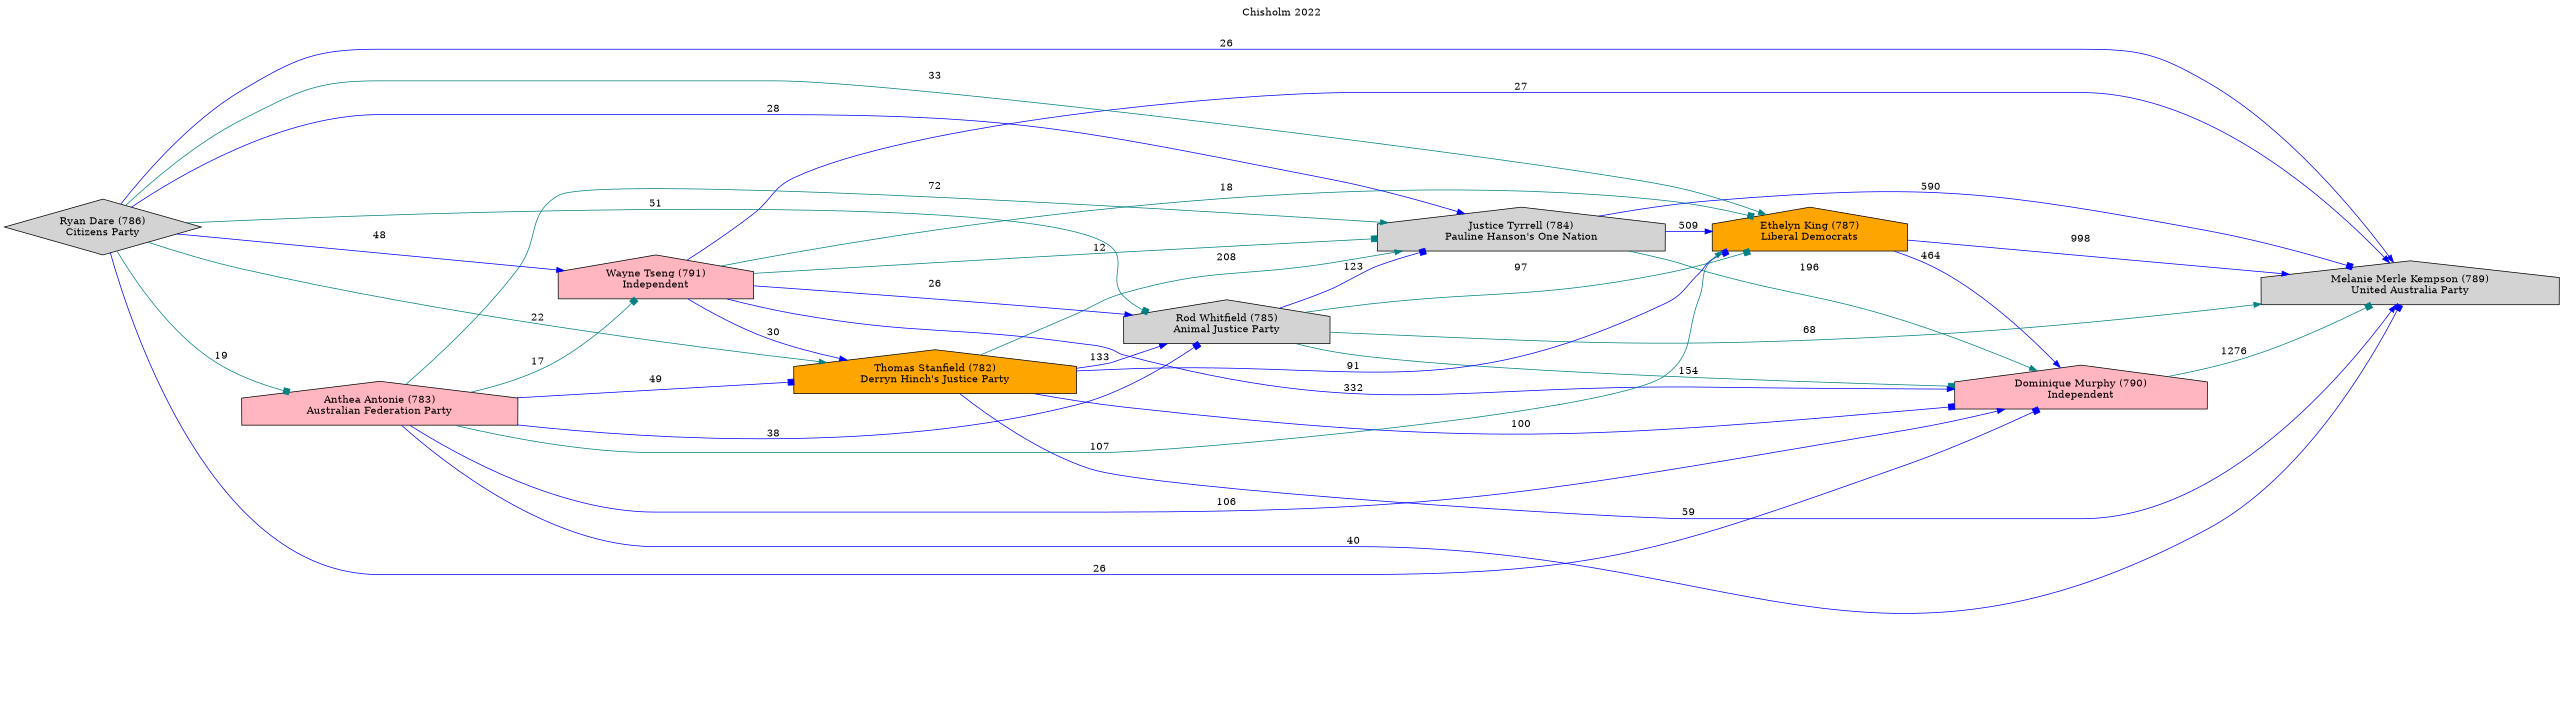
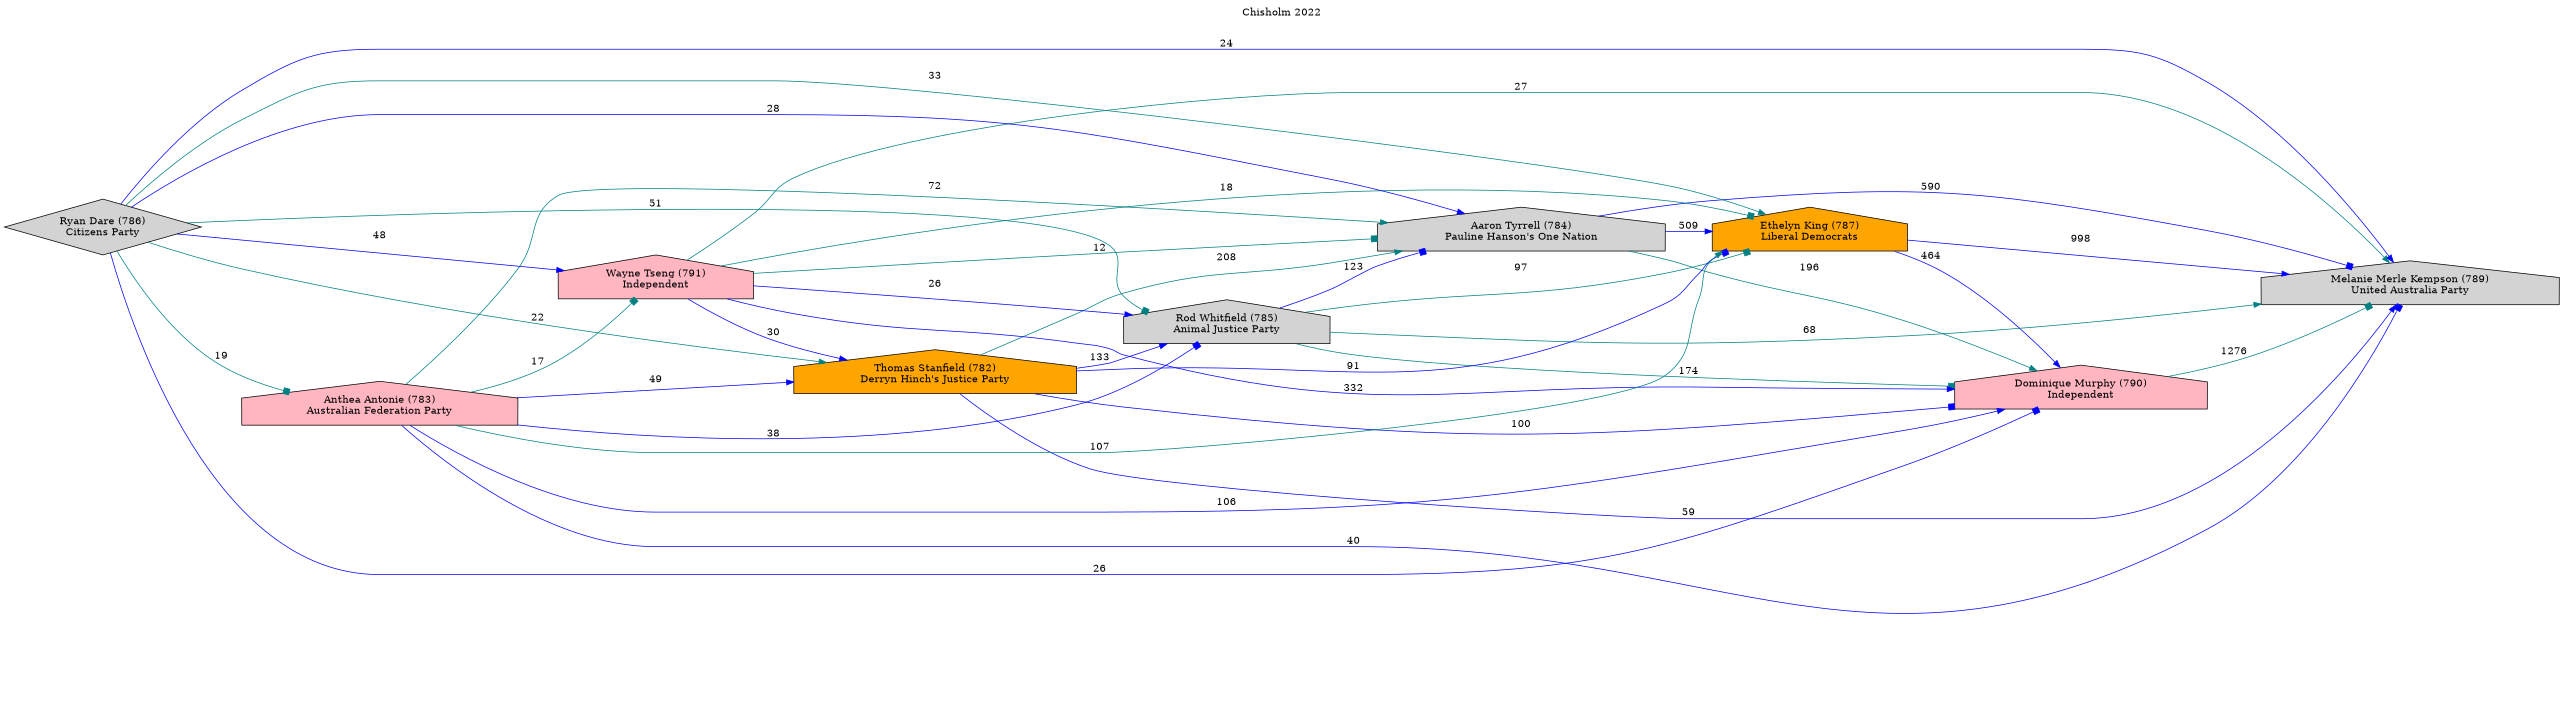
edge "Ryan Dare (786) Citizens Party" -> "Melanie Merle Kempson (789) United Australia Party": label "26" -> "24"
edge "Wayne Tseng (791) Independent" -> "Melanie Merle Kempson (789) United Australia Party": color blue -> teal
node "Justice Tyrrell (784) Pauline Hanson's One Nation": label "Justice Tyrrell (784) Pauline Hanson's One Nation" -> "Aaron Tyrrell (784) Pauline Hanson's One Nation"
edge "Rod Whitfield (785) Animal Justice Party" -> "Dominique Murphy (790) Independent": label "154" -> "174"
edge "Anthea Antonie (783) Australian Federation Party" -> "Thomas Stanfield (782) Derryn Hinch's Justice Party": arrowhead box -> normal
